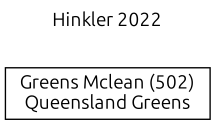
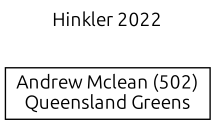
node "Greens Mclean (502) Queensland Greens": label "Greens Mclean (502) Queensland Greens" -> "Andrew Mclean (502) Queensland Greens"
